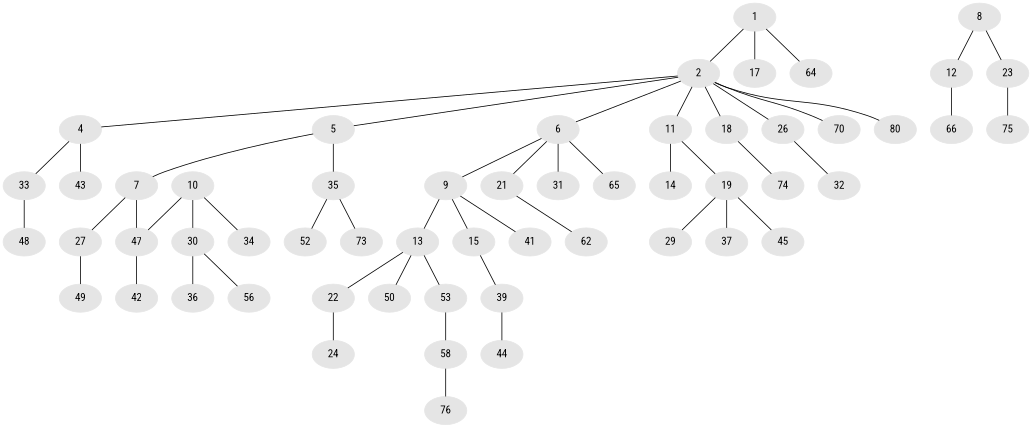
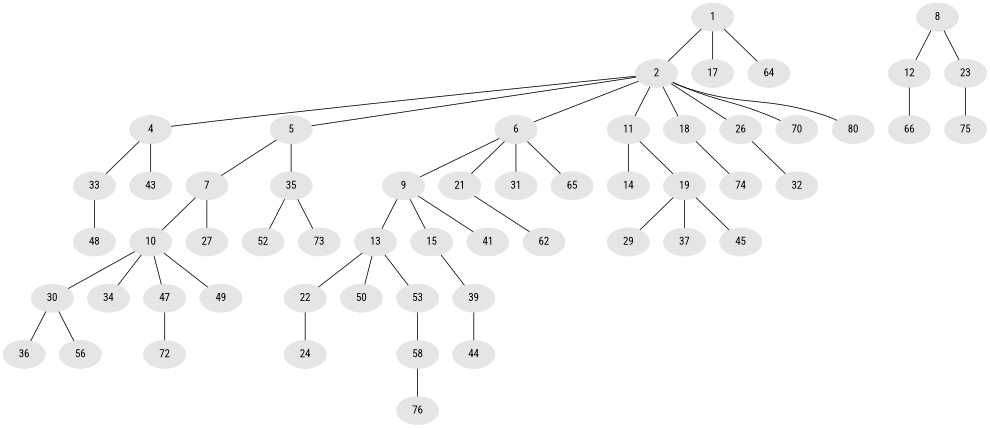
edge "7" -- "47": now "7" -- "10"
edge "27" -- "49": now "10" -- "49"
node "42": label "42" -> "72"
